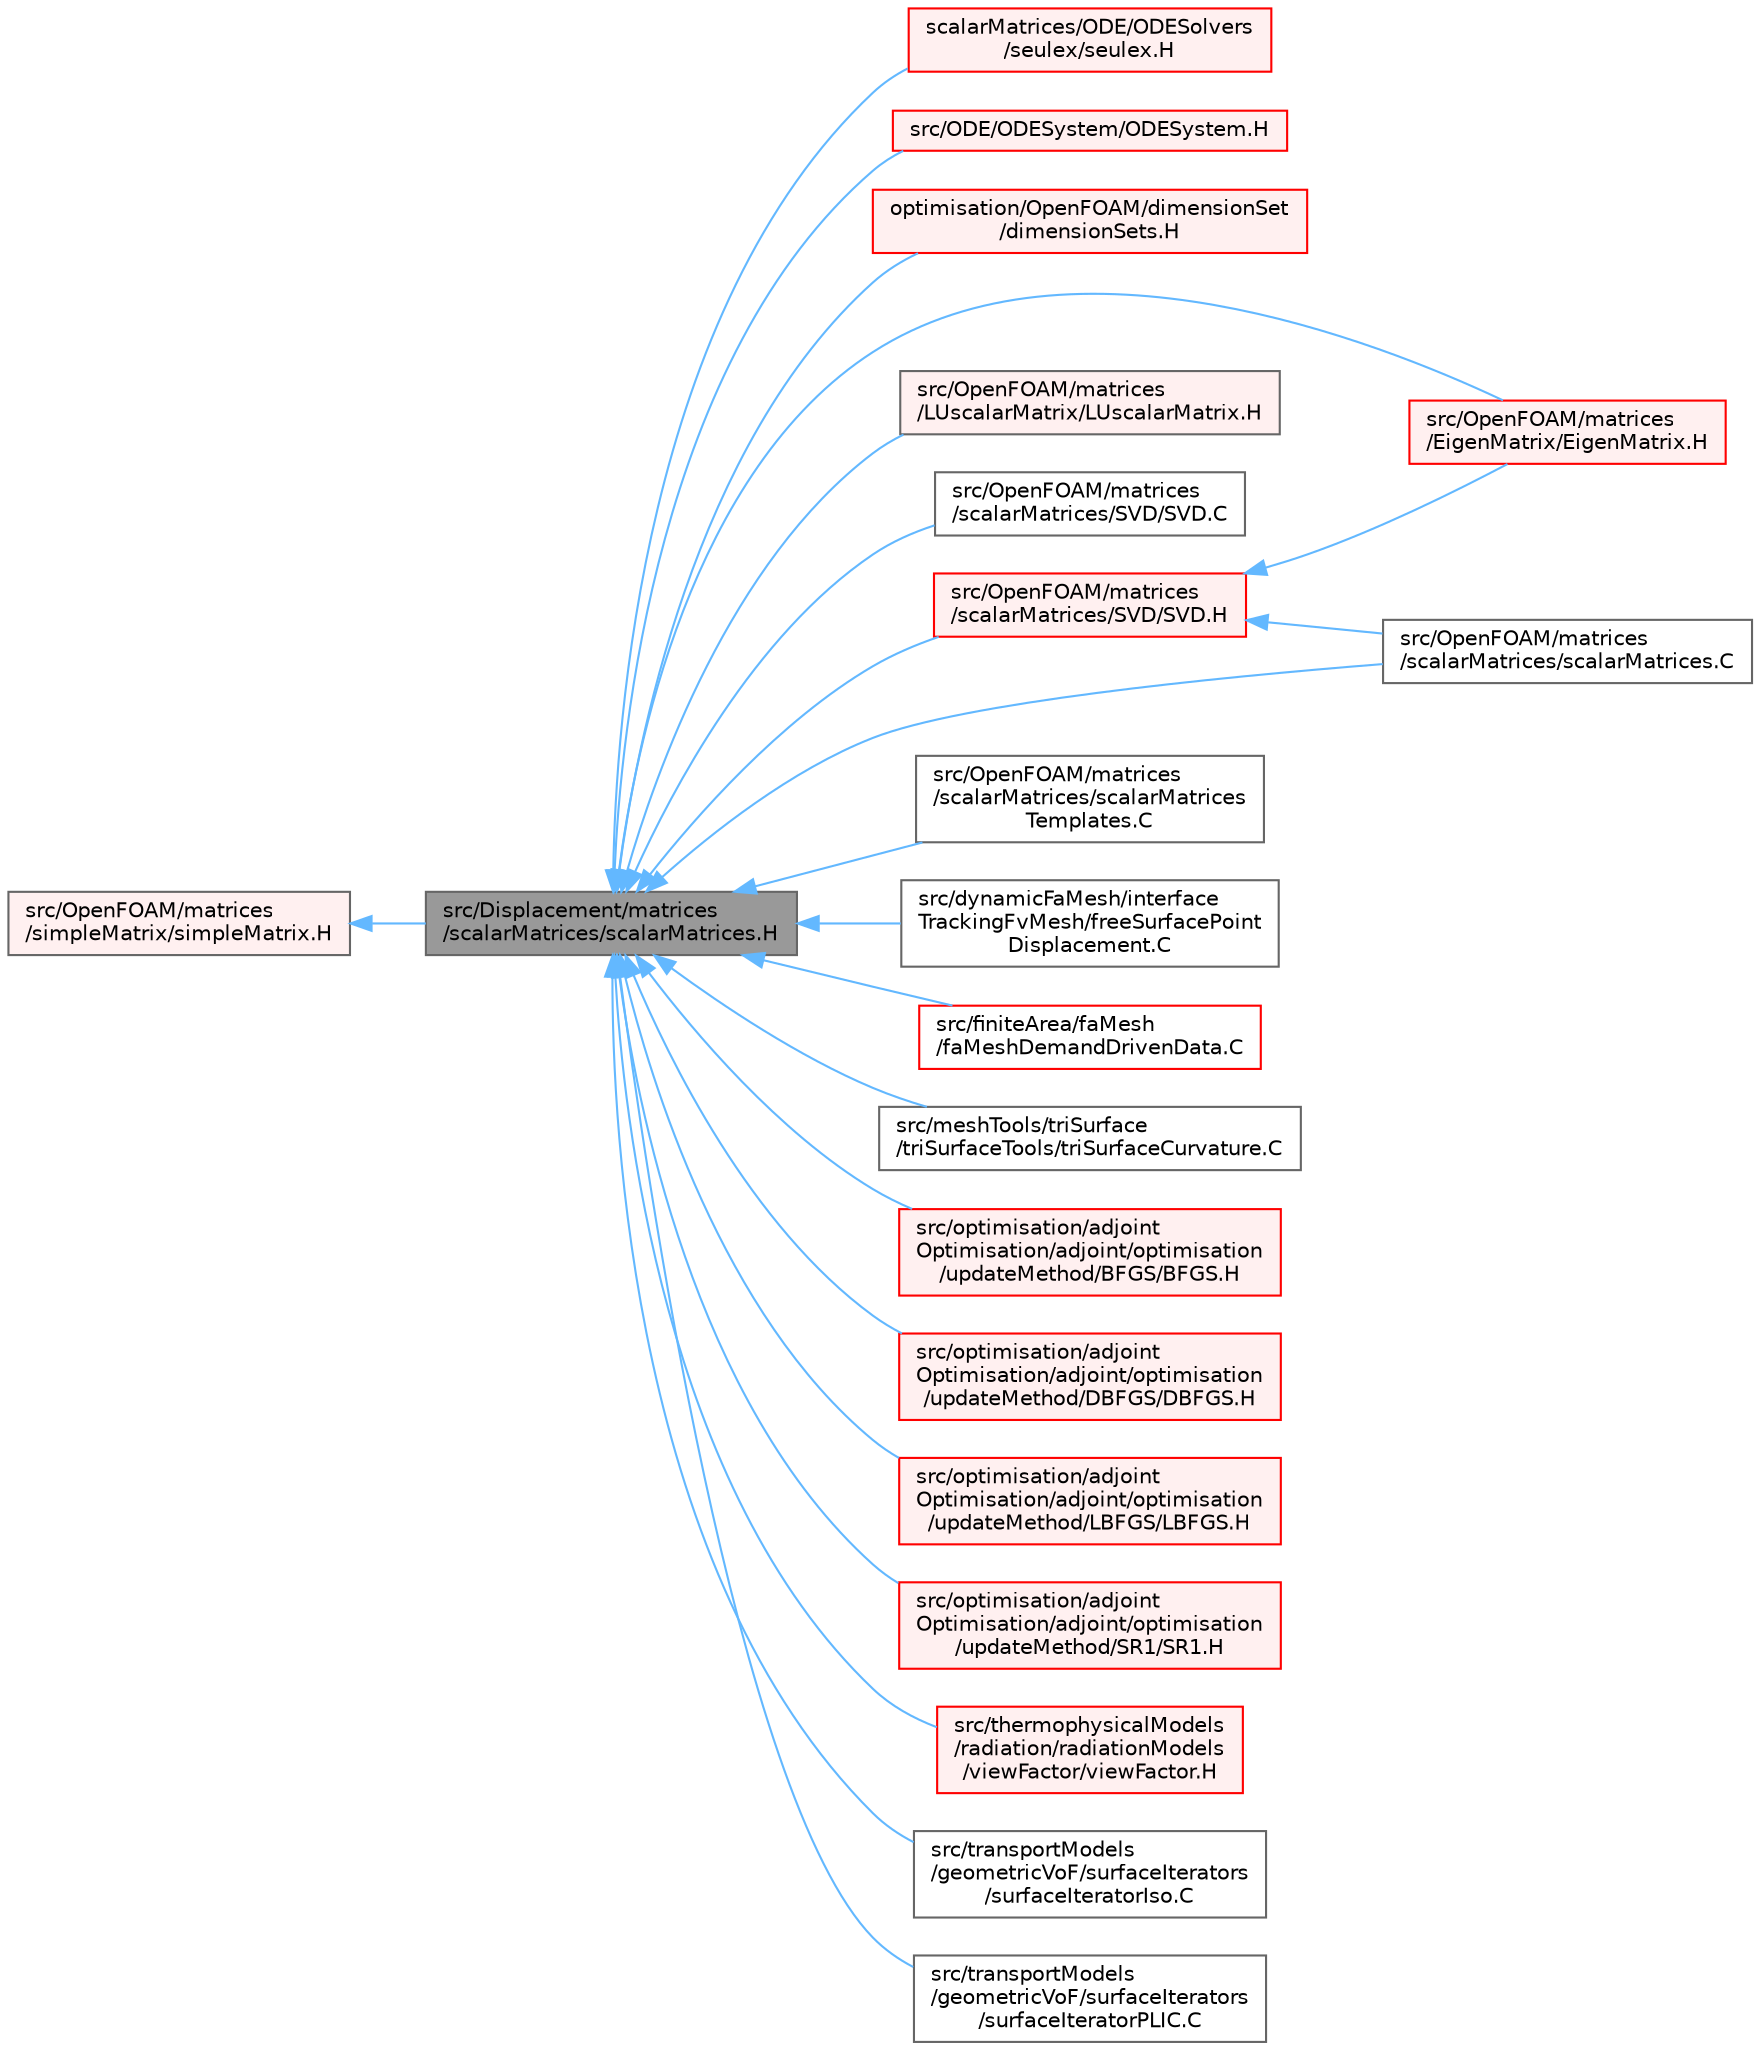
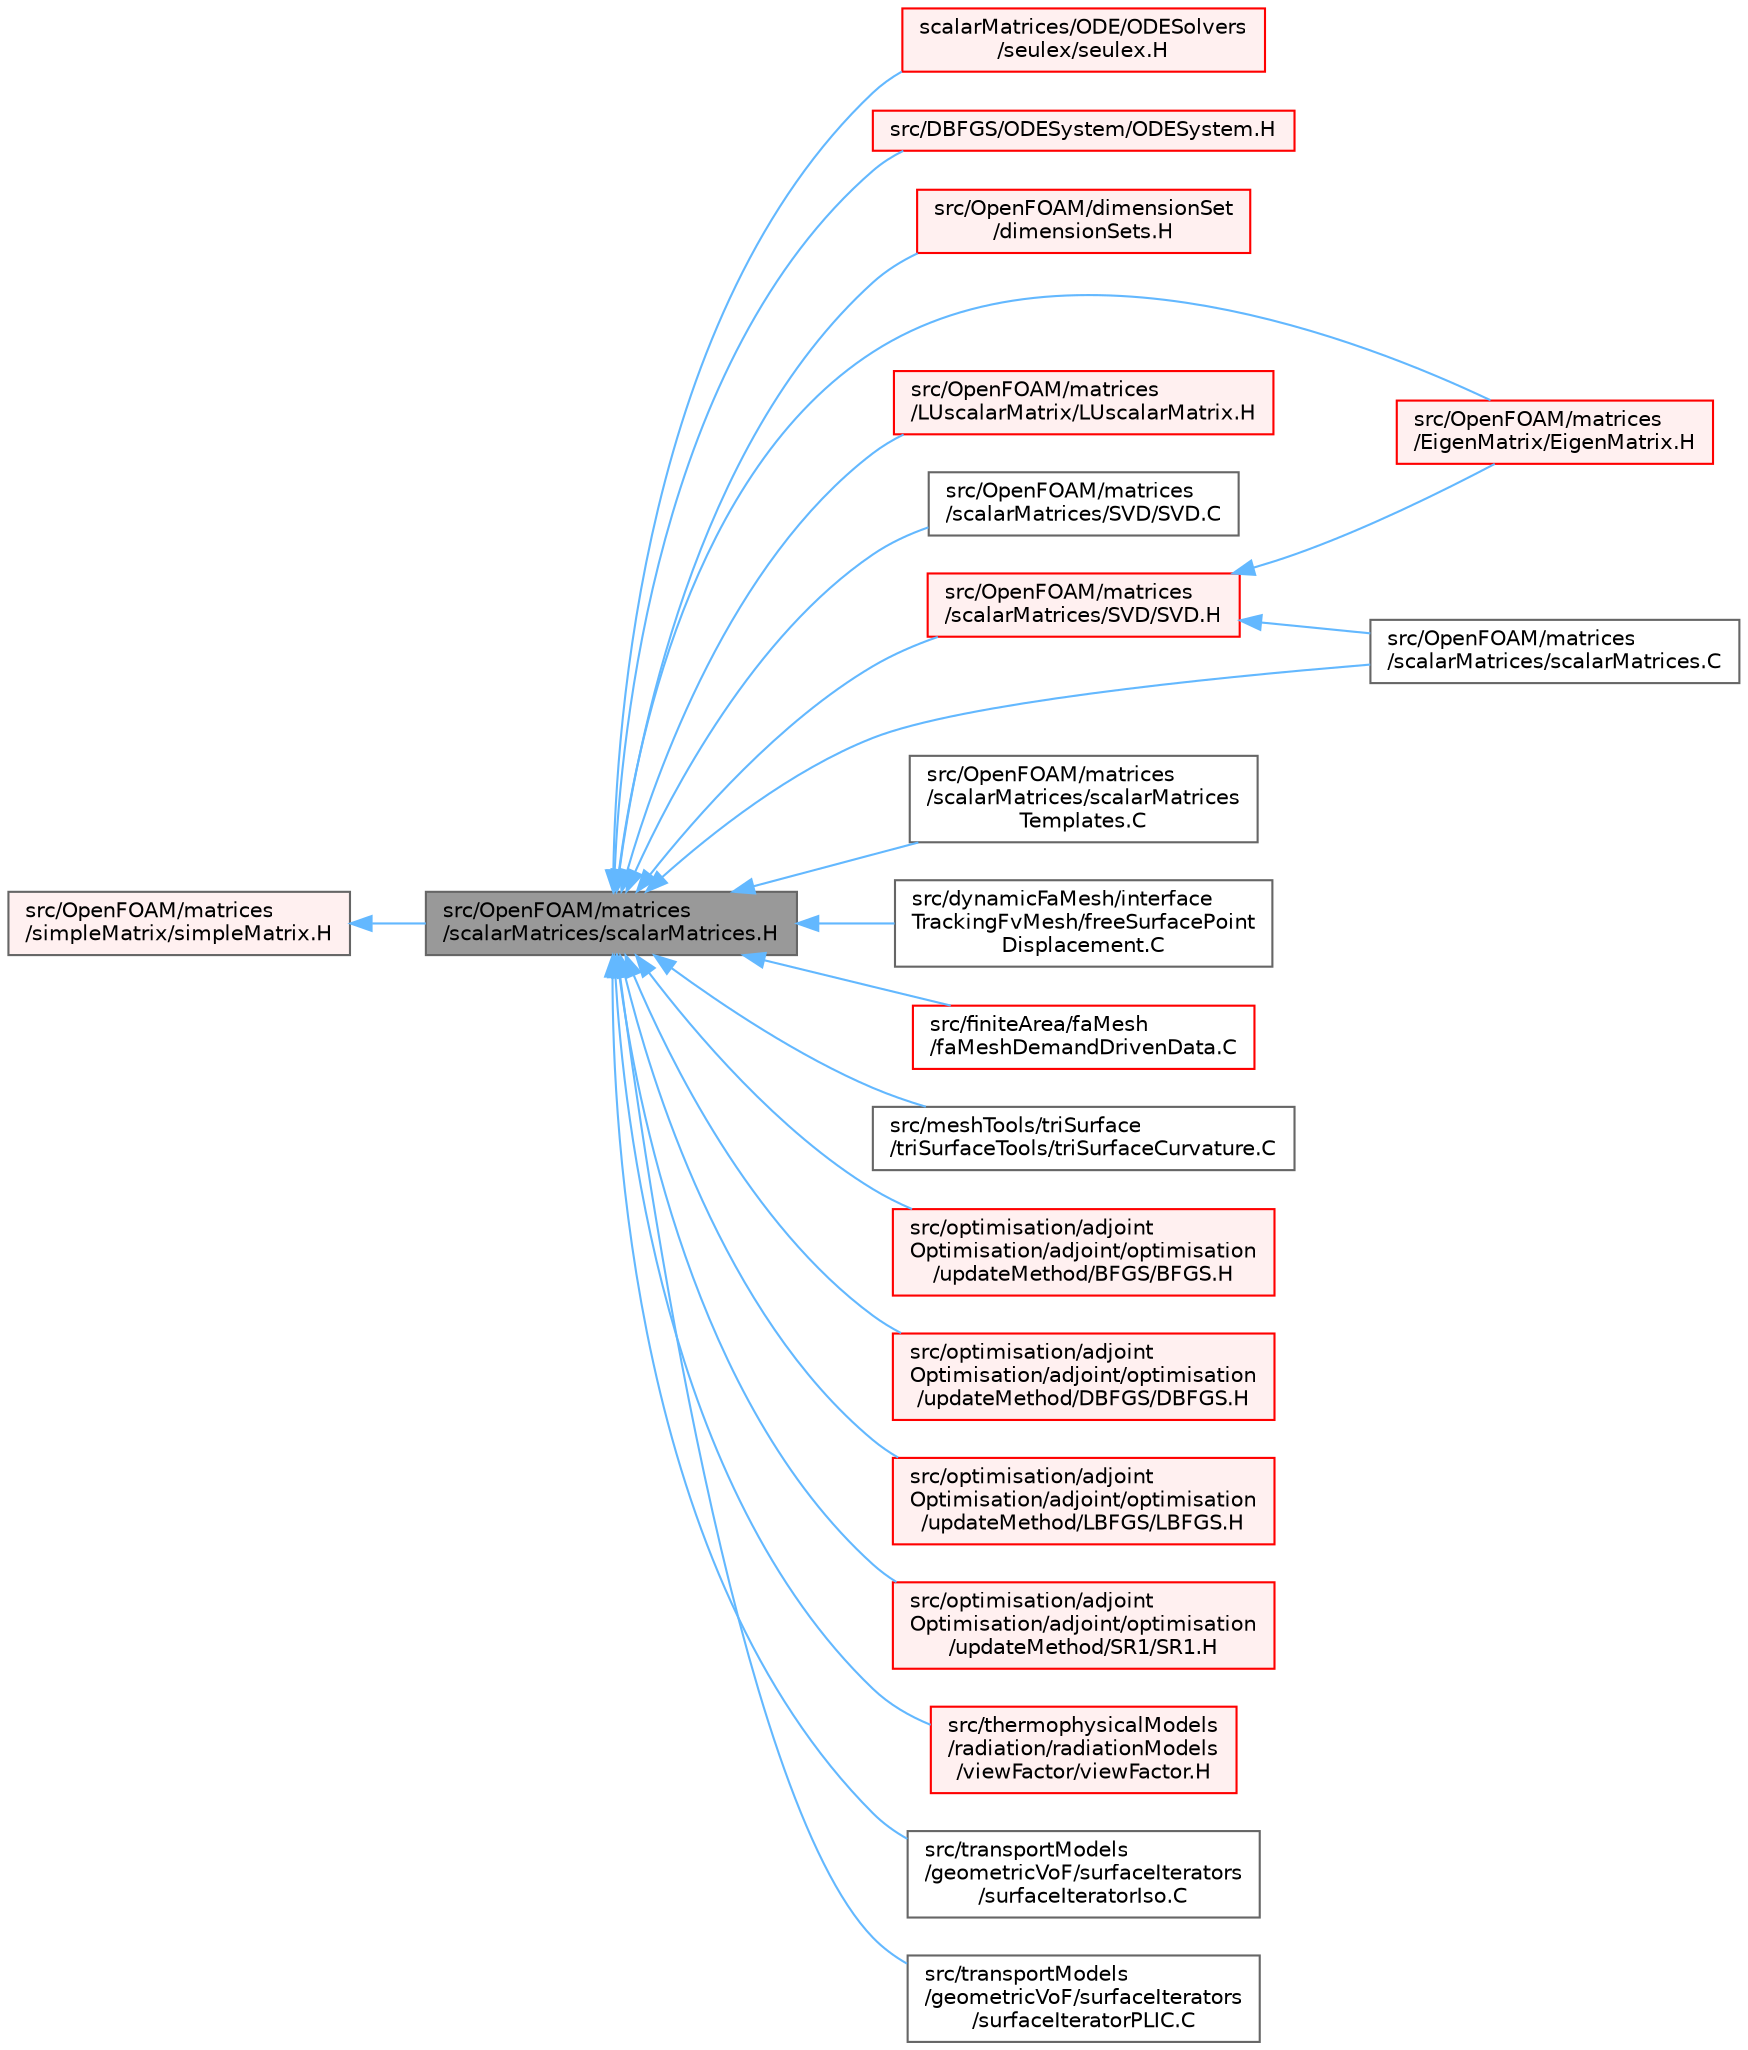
node "src/ODE/ODESystem/ODESystem.H": label "src/ODE/ODESystem/ODESystem.H" -> "src/DBFGS/ODESystem/ODESystem.H"
node "optimisation/OpenFOAM/dimensionSet /dimensionSets.H": label "optimisation/OpenFOAM/dimensionSet /dimensionSets.H" -> "src/OpenFOAM/dimensionSet /dimensionSets.H"
node "src/OpenFOAM/matrices /LUscalarMatrix/LUscalarMatrix.H": color grey40 -> red
node "src/Displacement/matrices /scalarMatrices/scalarMatrices.H": label "src/Displacement/matrices /scalarMatrices/scalarMatrices.H" -> "src/OpenFOAM/matrices /scalarMatrices/scalarMatrices.H"
